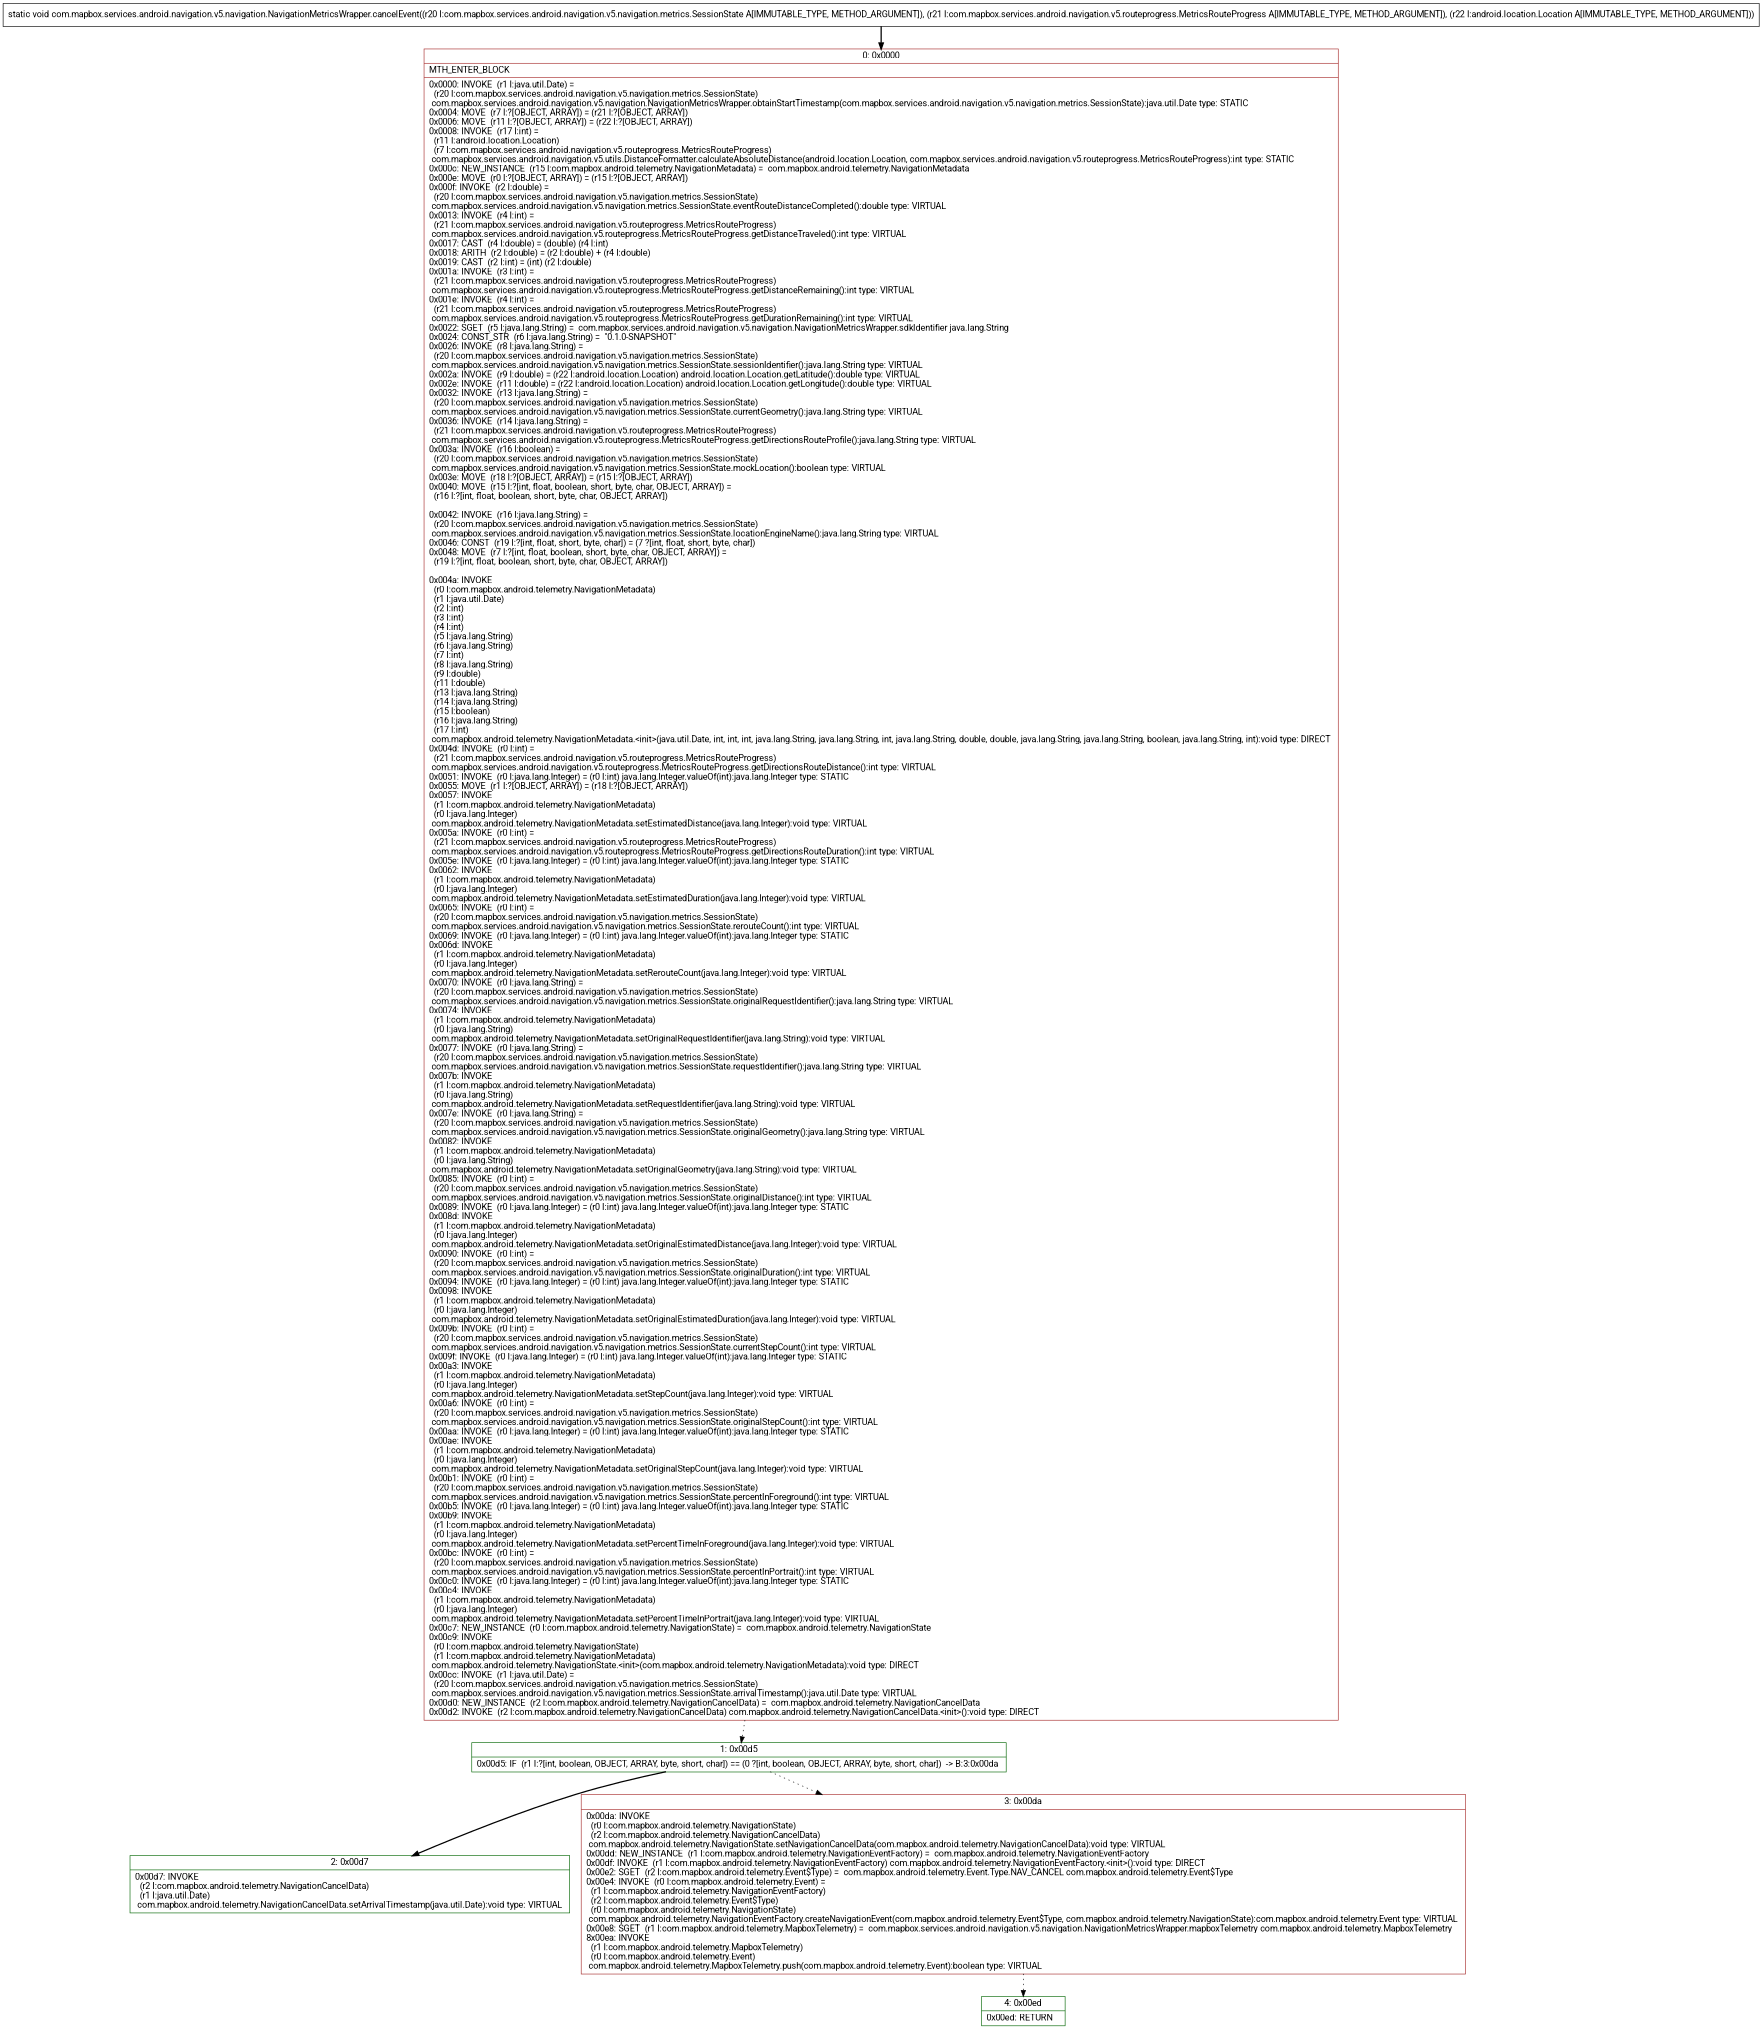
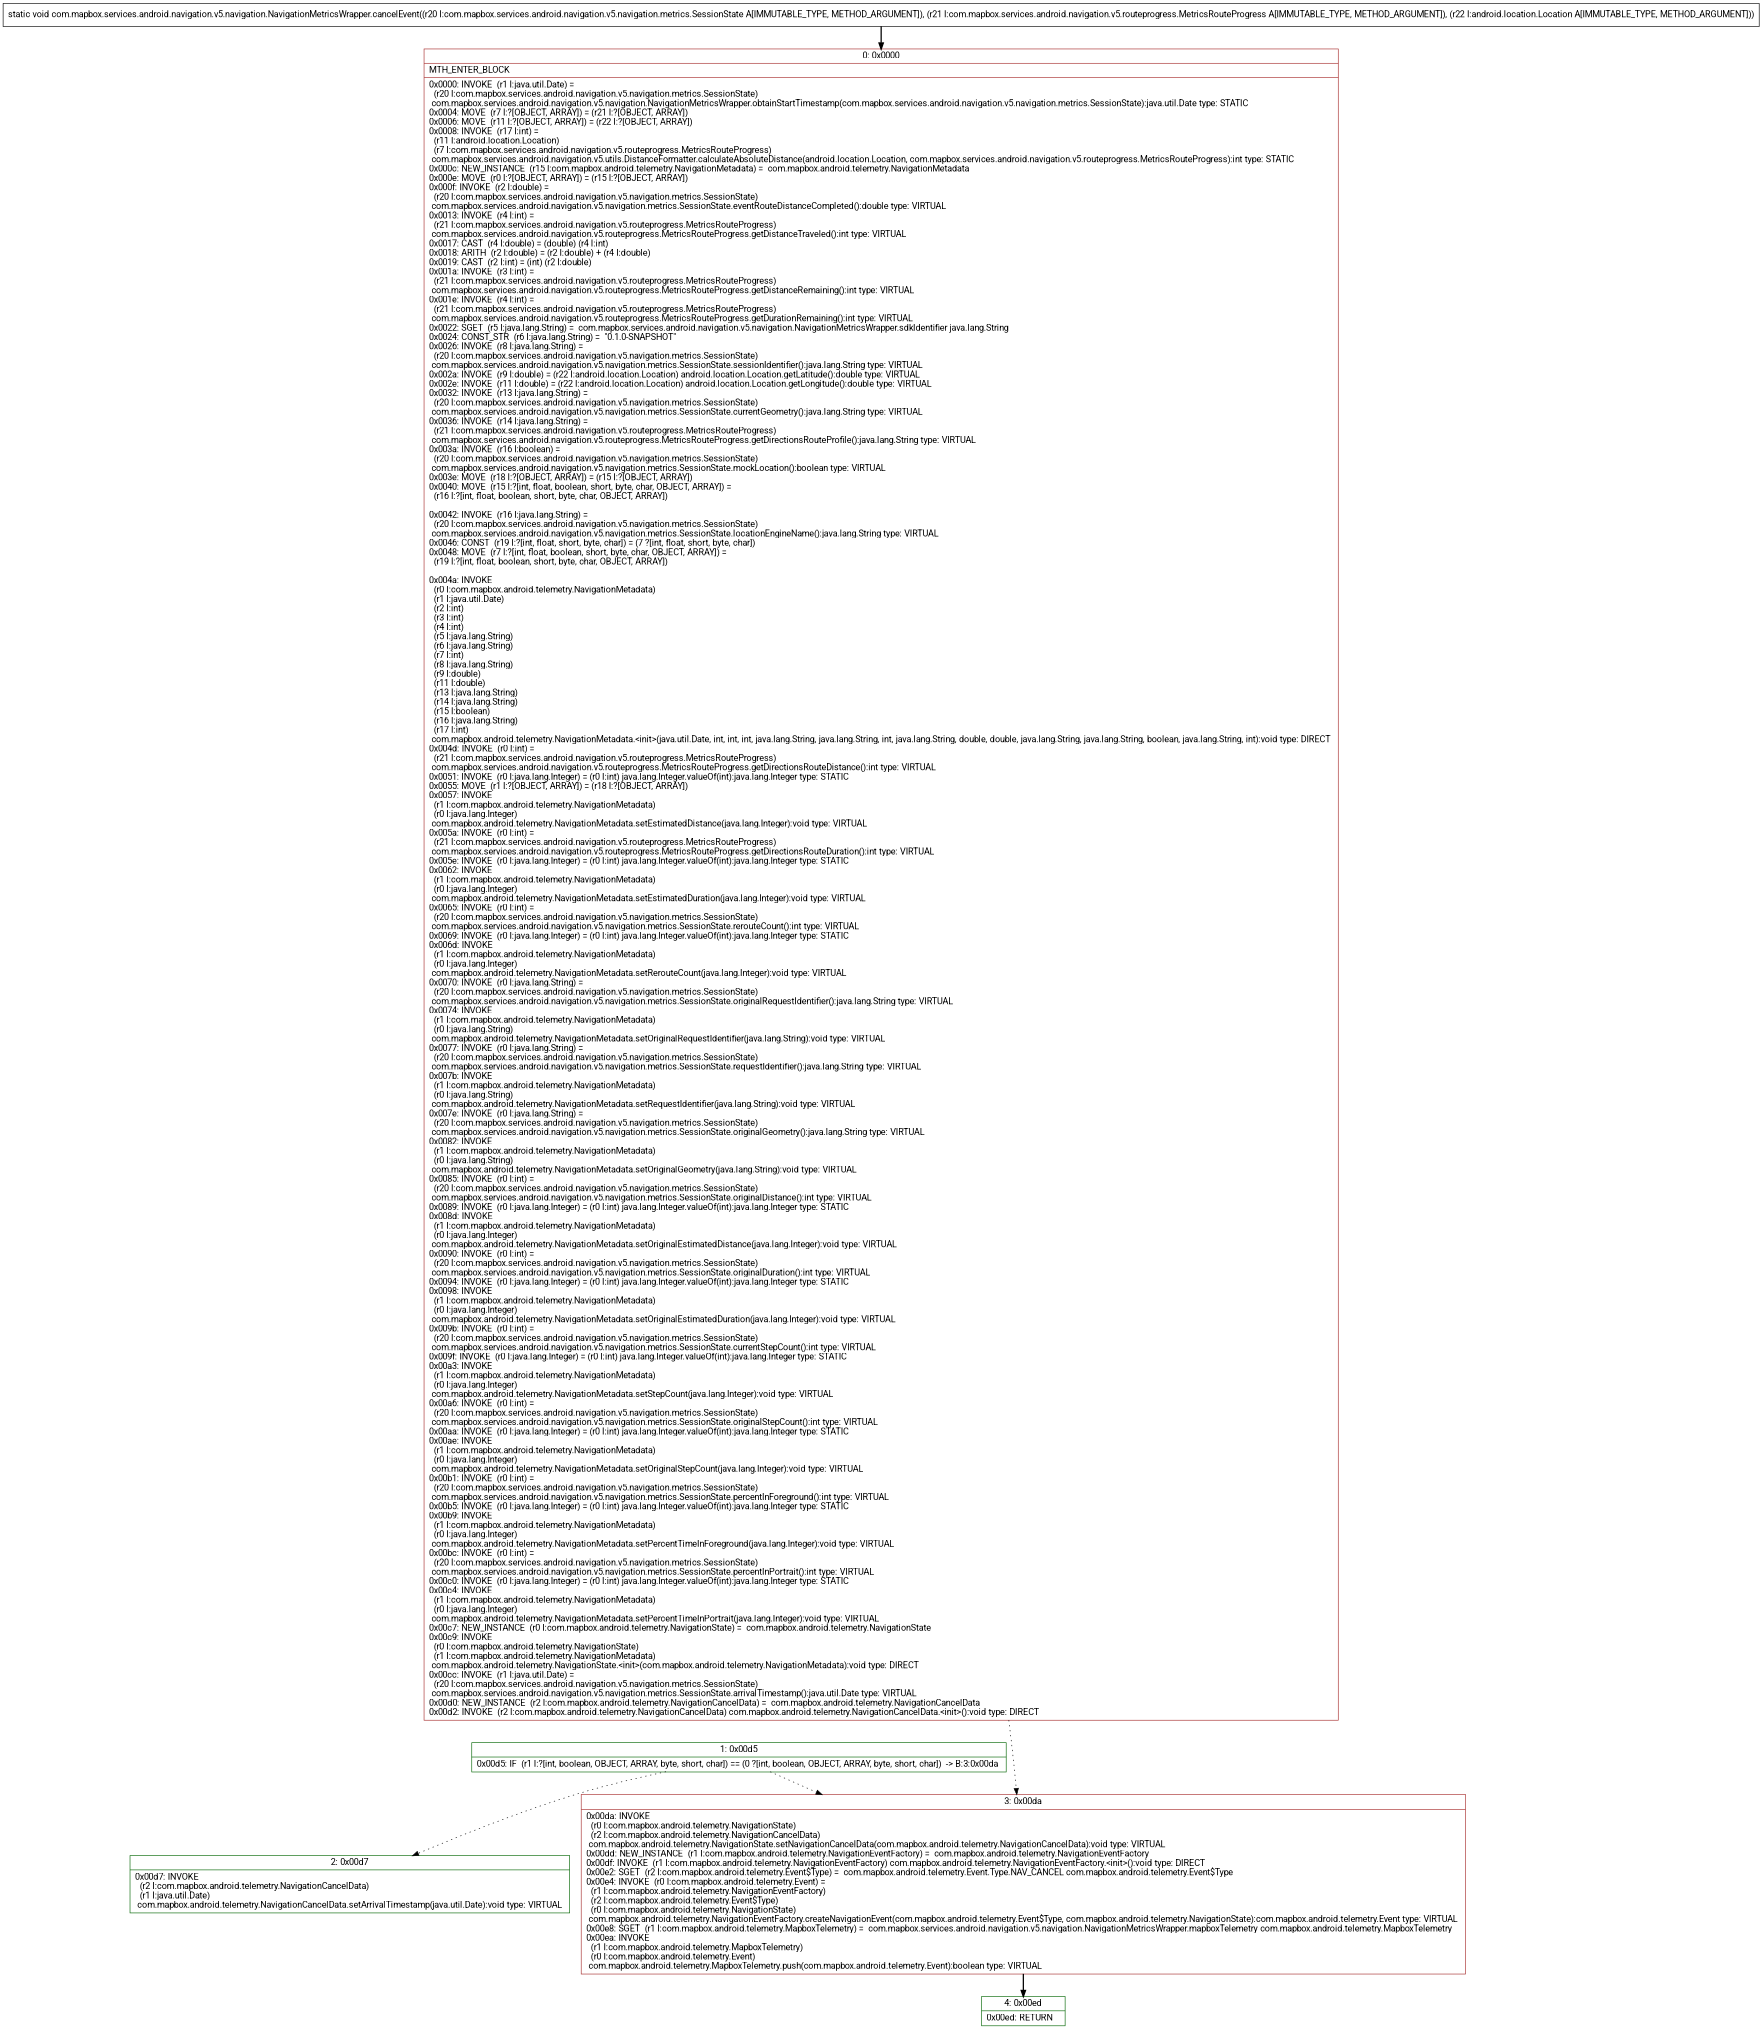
edge "0: 0x0000" -> "1: 0x00d5": now "0: 0x0000" -> "3: 0x00da"
edge "1: 0x00d5" -> "2: 0x00d7": style bold -> dotted
node "3: 0x00da": text "8x00ea: INVOKE" -> "0x00ea: INVOKE"
edge "3: 0x00da" -> "4: 0x00ed": style dotted -> bold
